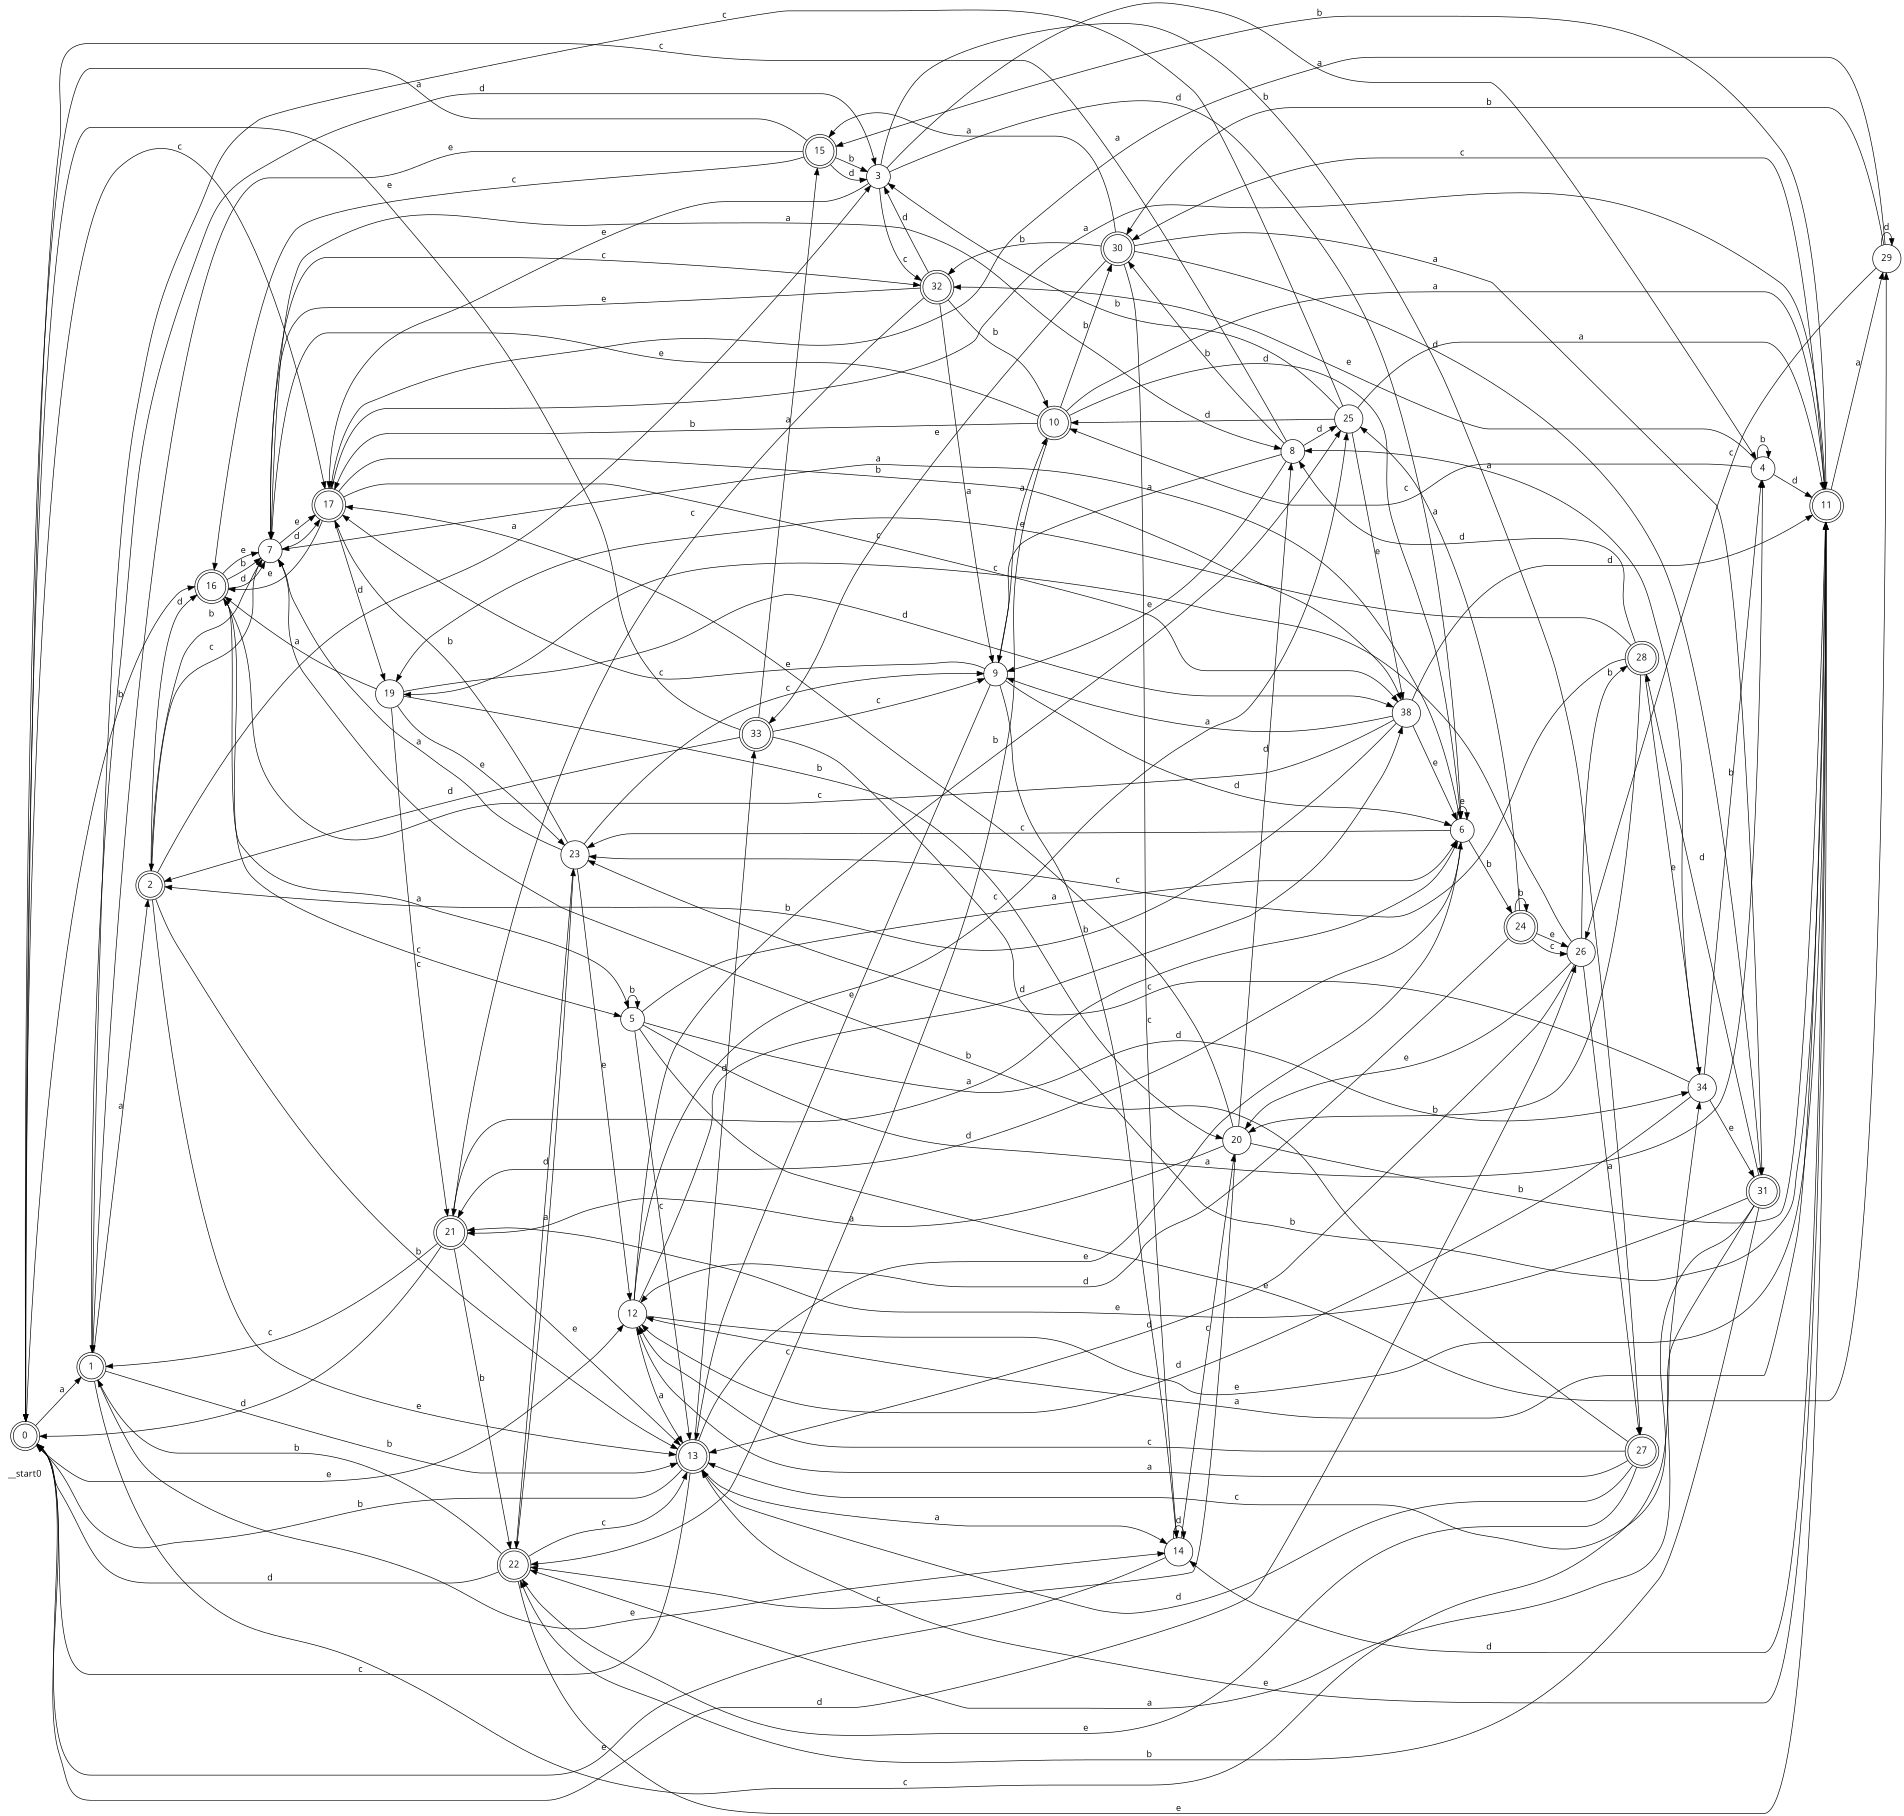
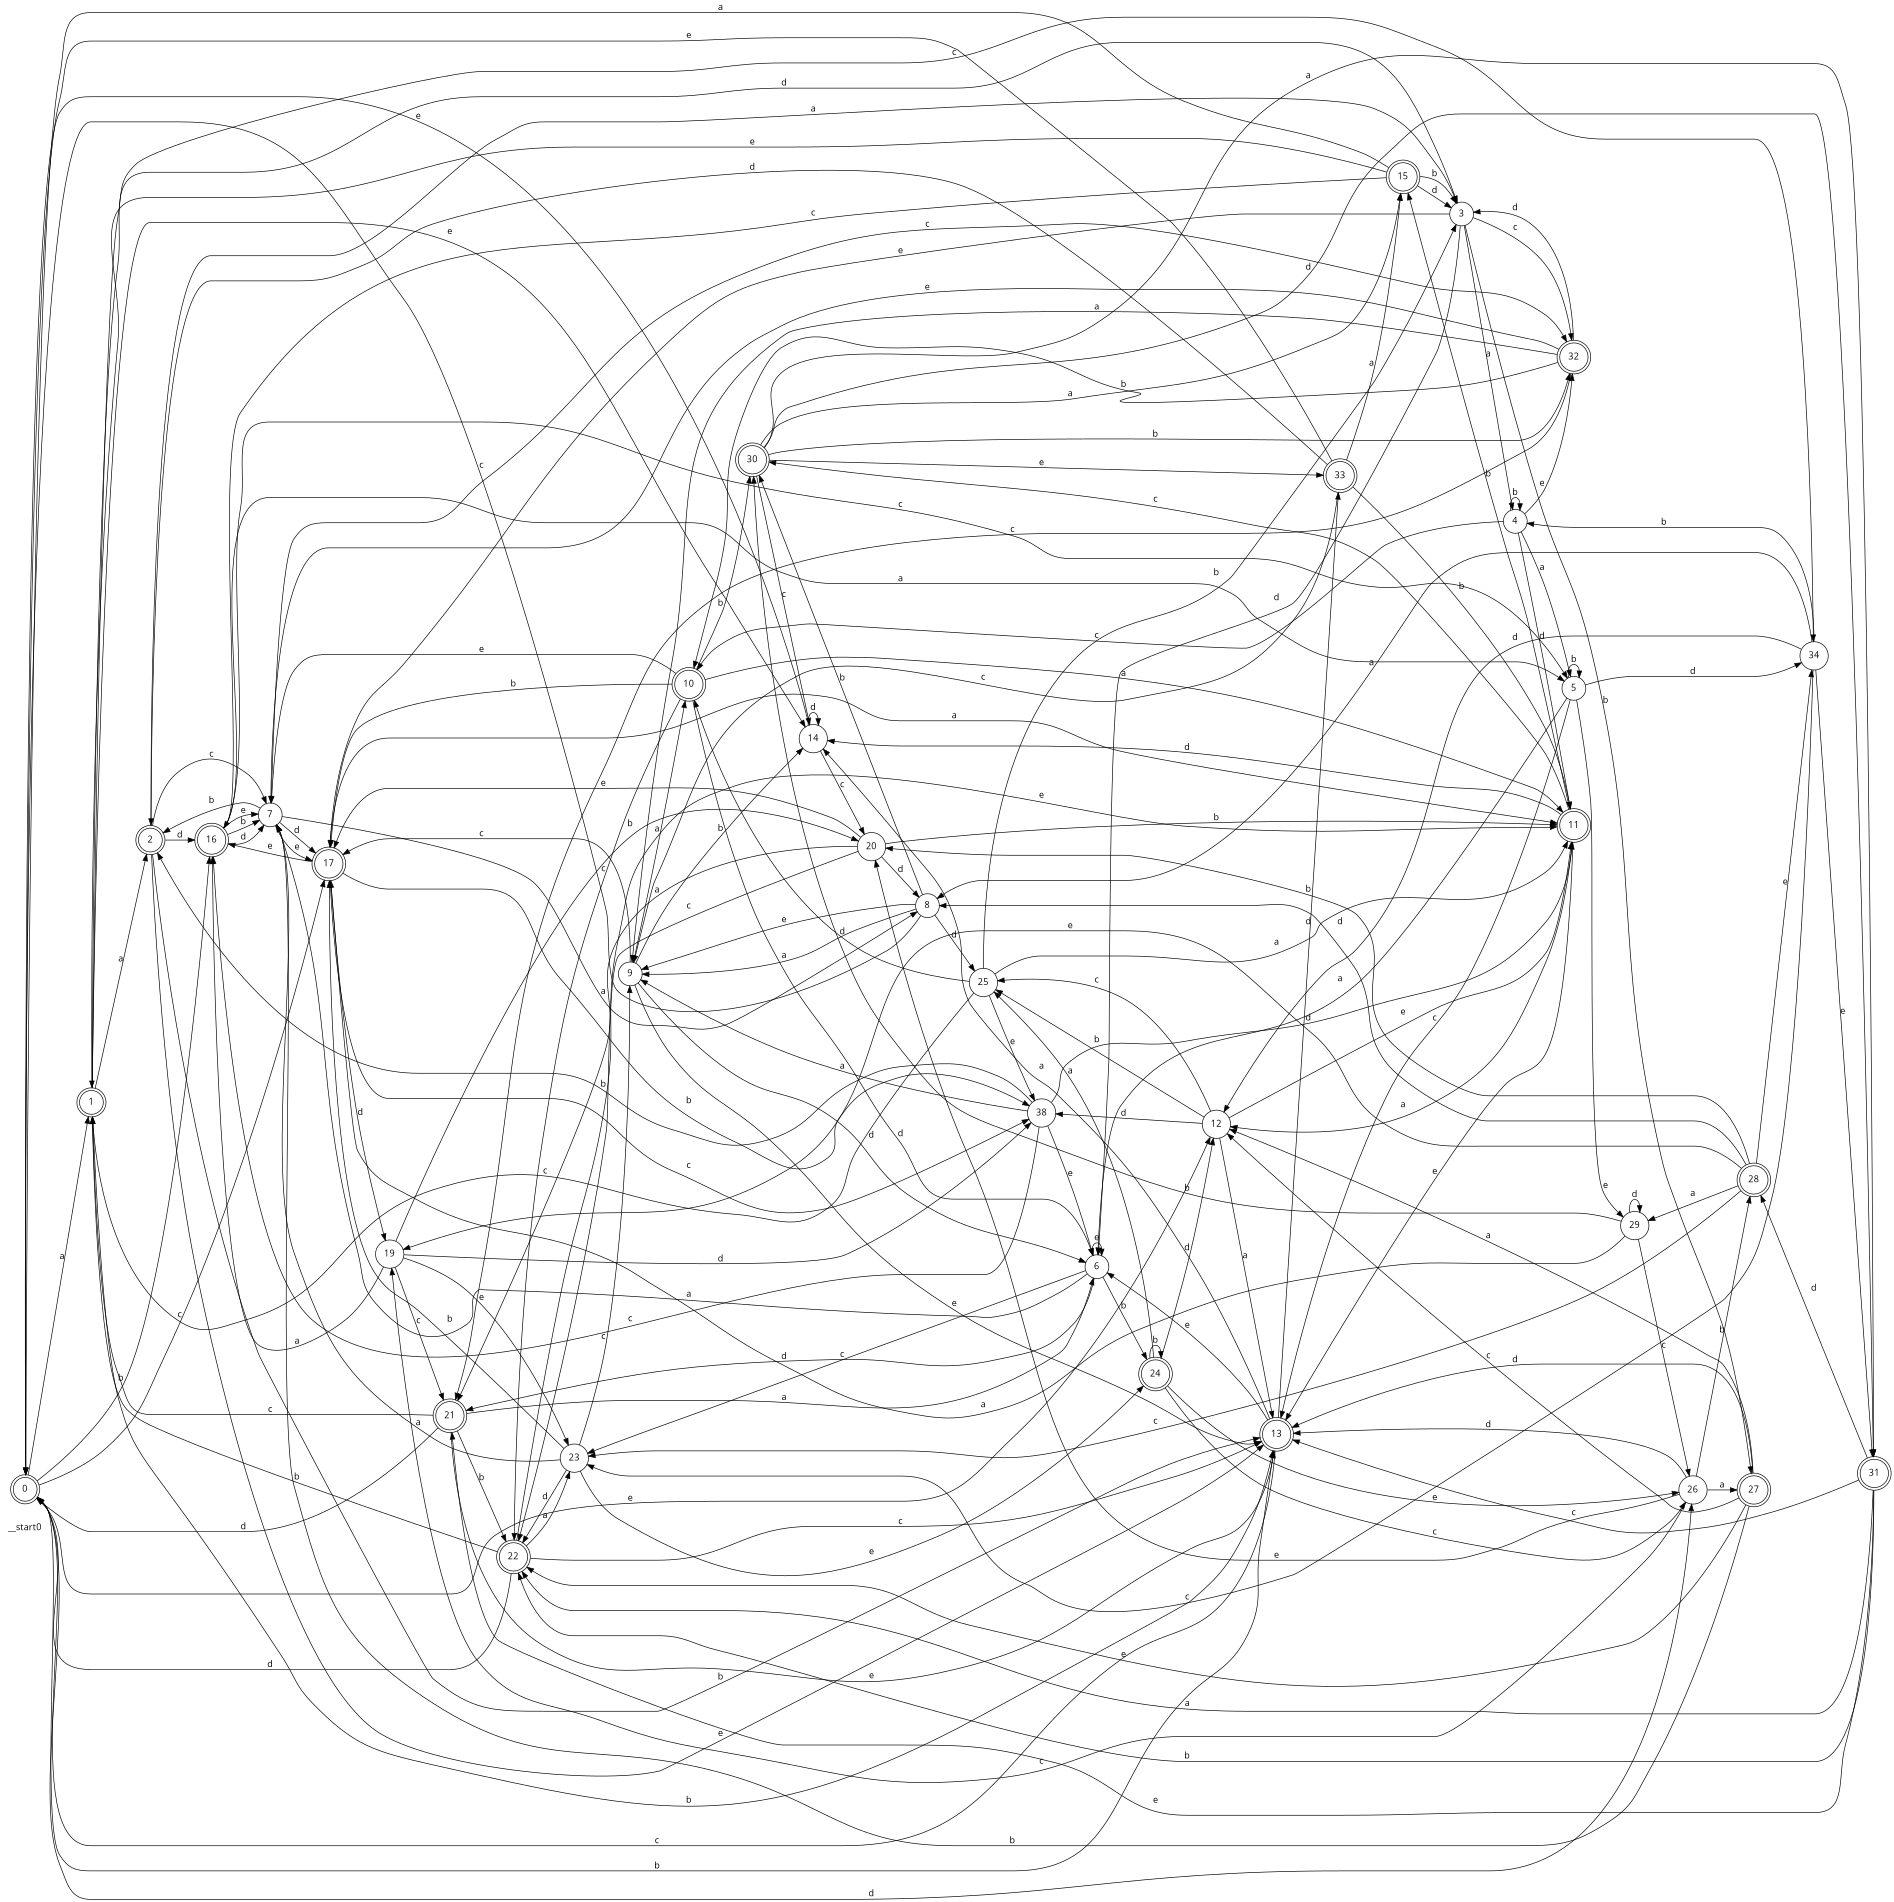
edge "11" -> "29": now "28" -> "29"
edge "23" -> "12": now "23" -> "24"
edge "5" -> "4": reversed
